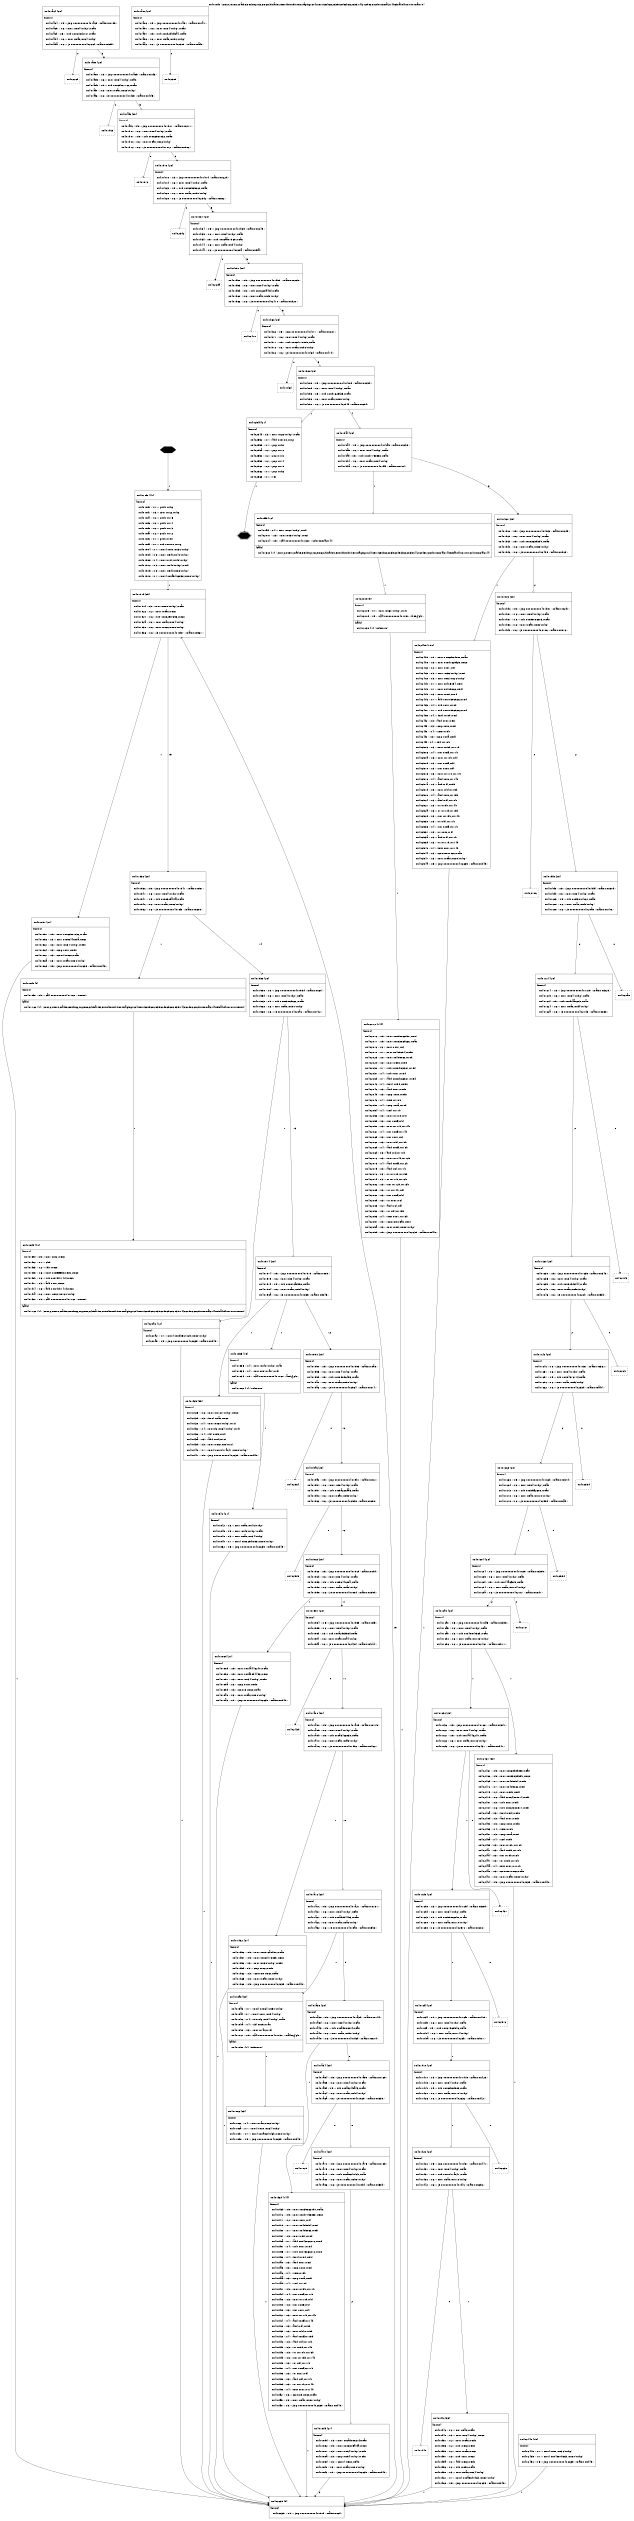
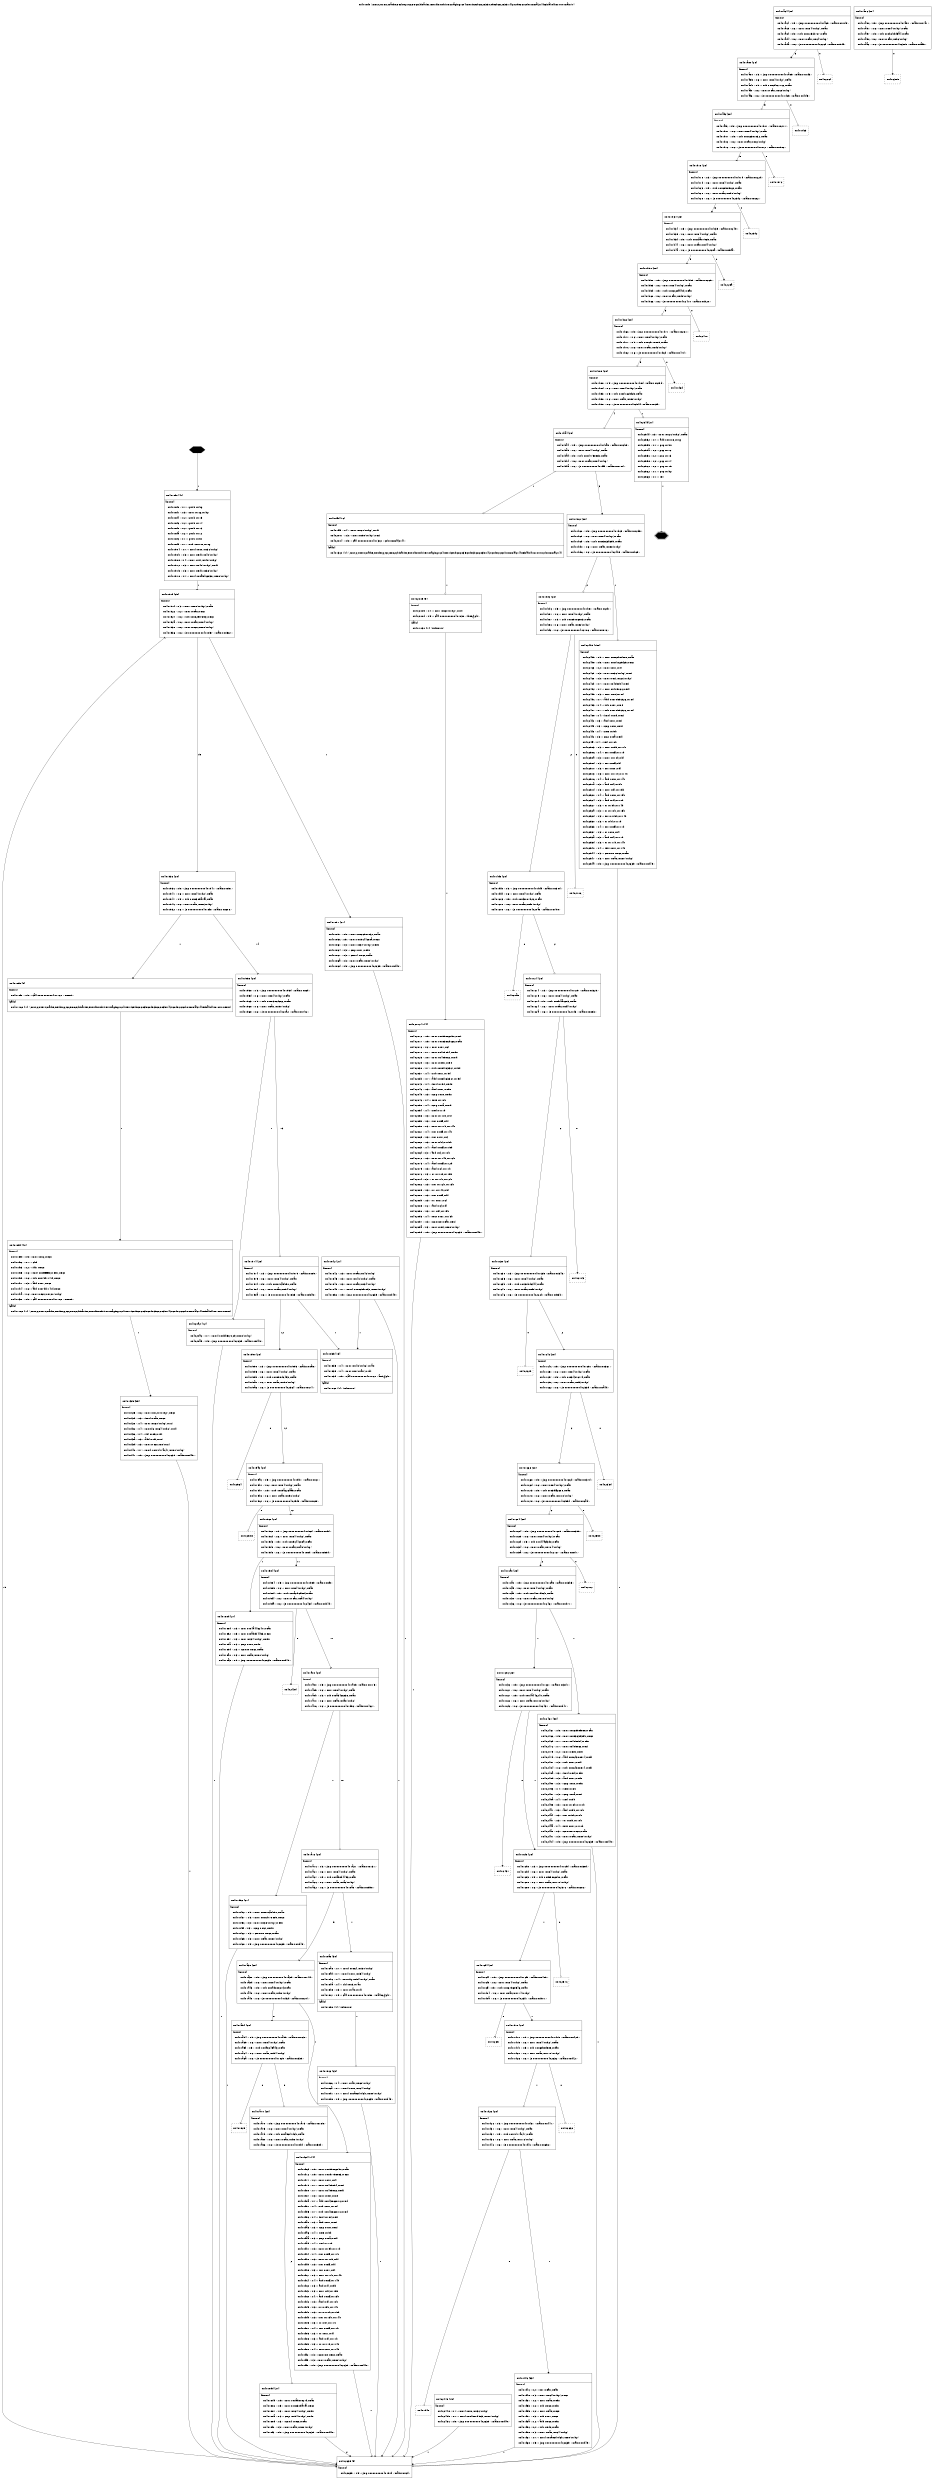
edge "0x401974 [28]" -> "0x401f25 [39]": now "0x401efd [40]" -> "0x401f25 [39]"
edge "0x401e35 [13]" -> "0x401e42 [21]": reversed
node "0x4023f1": added
